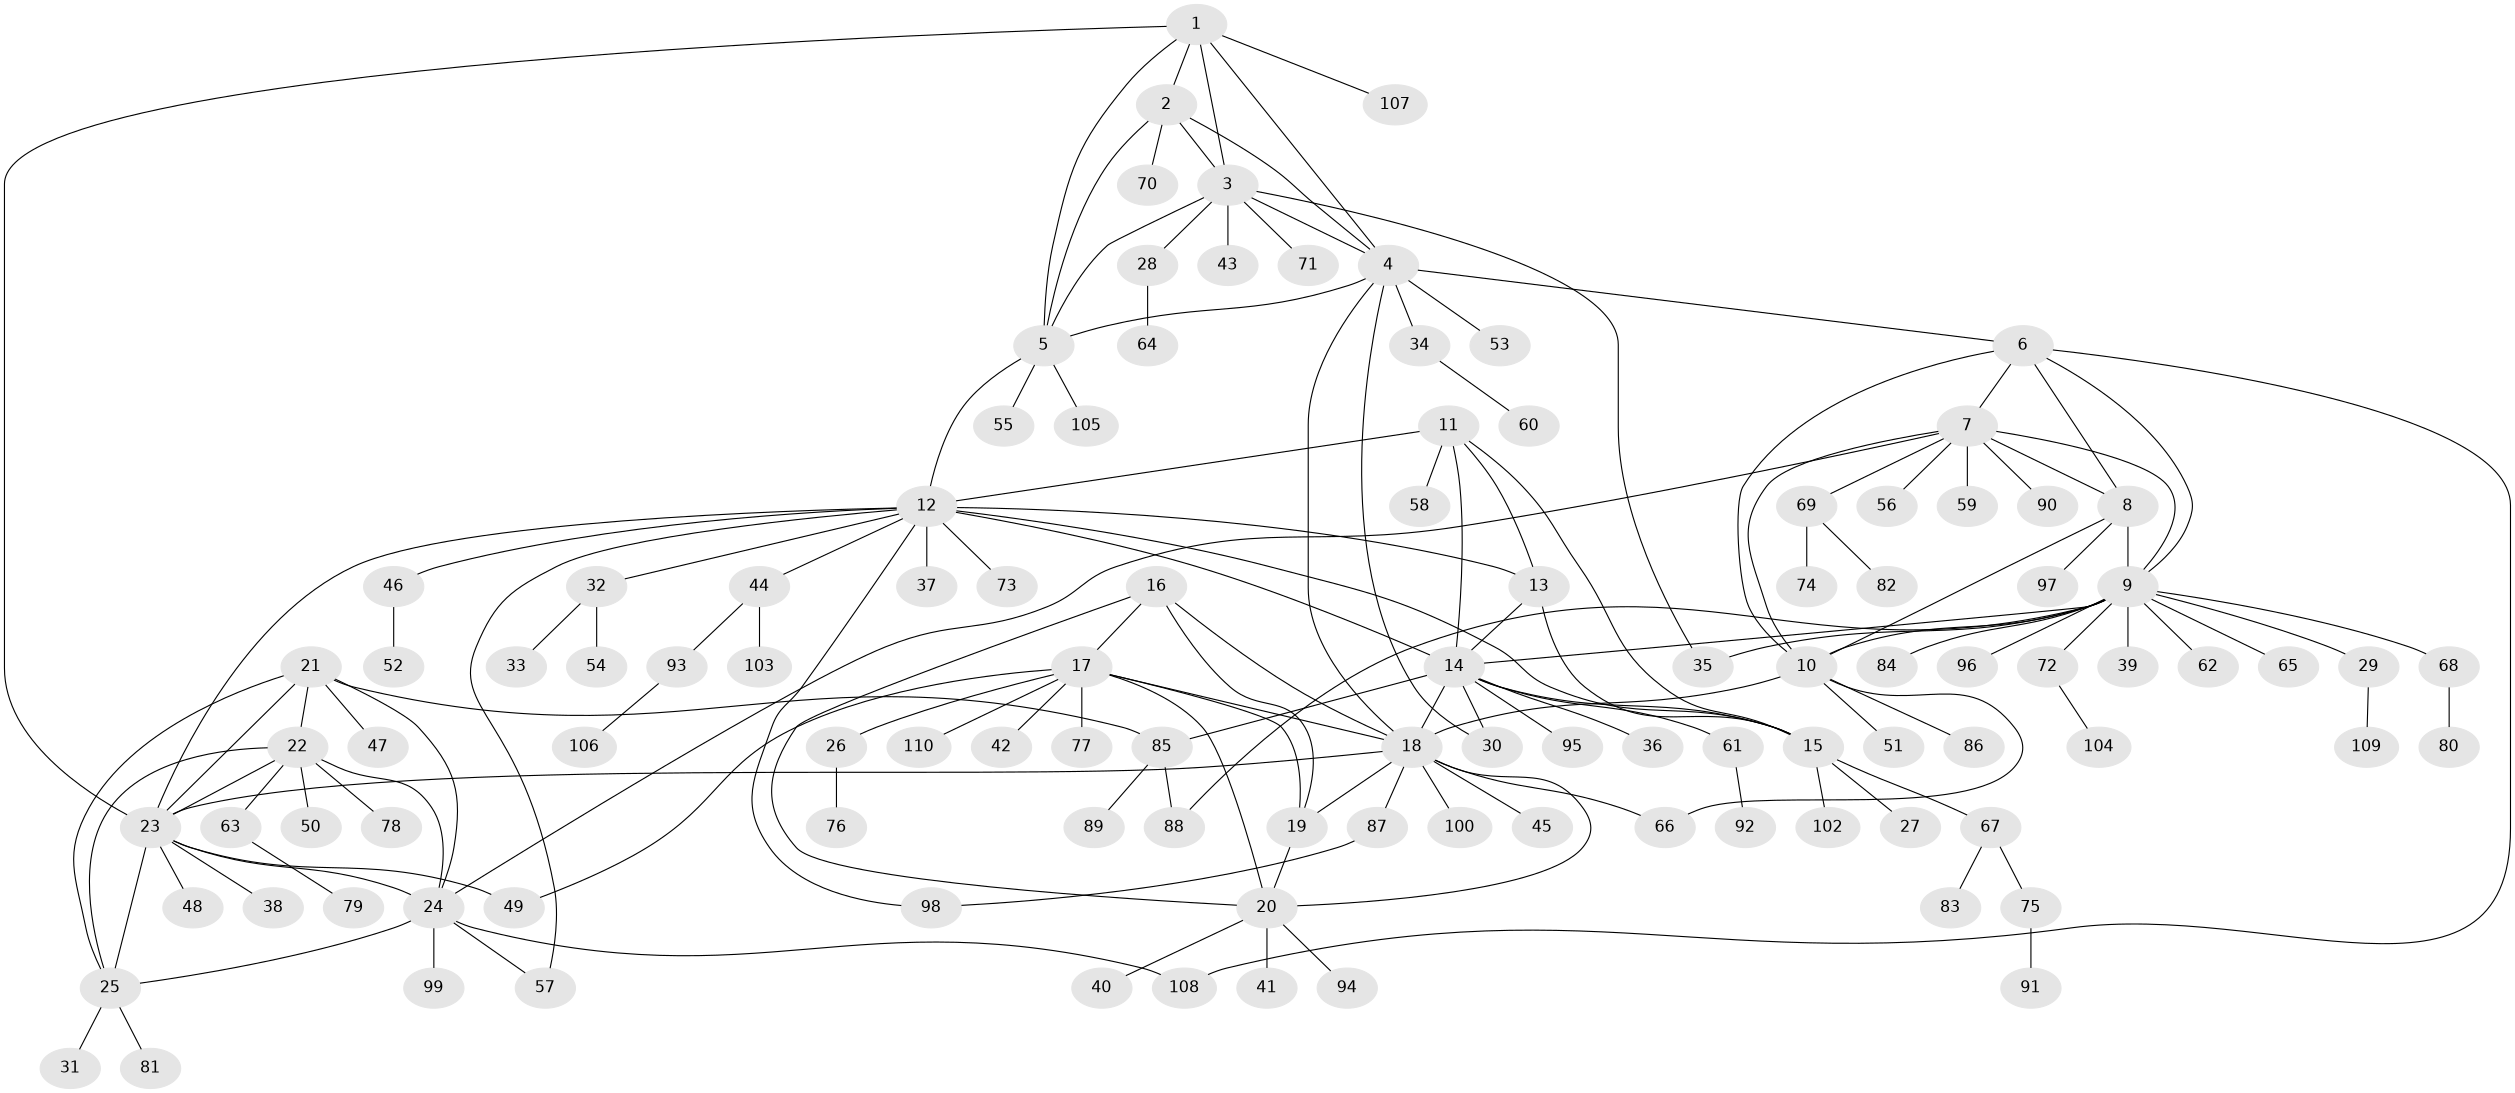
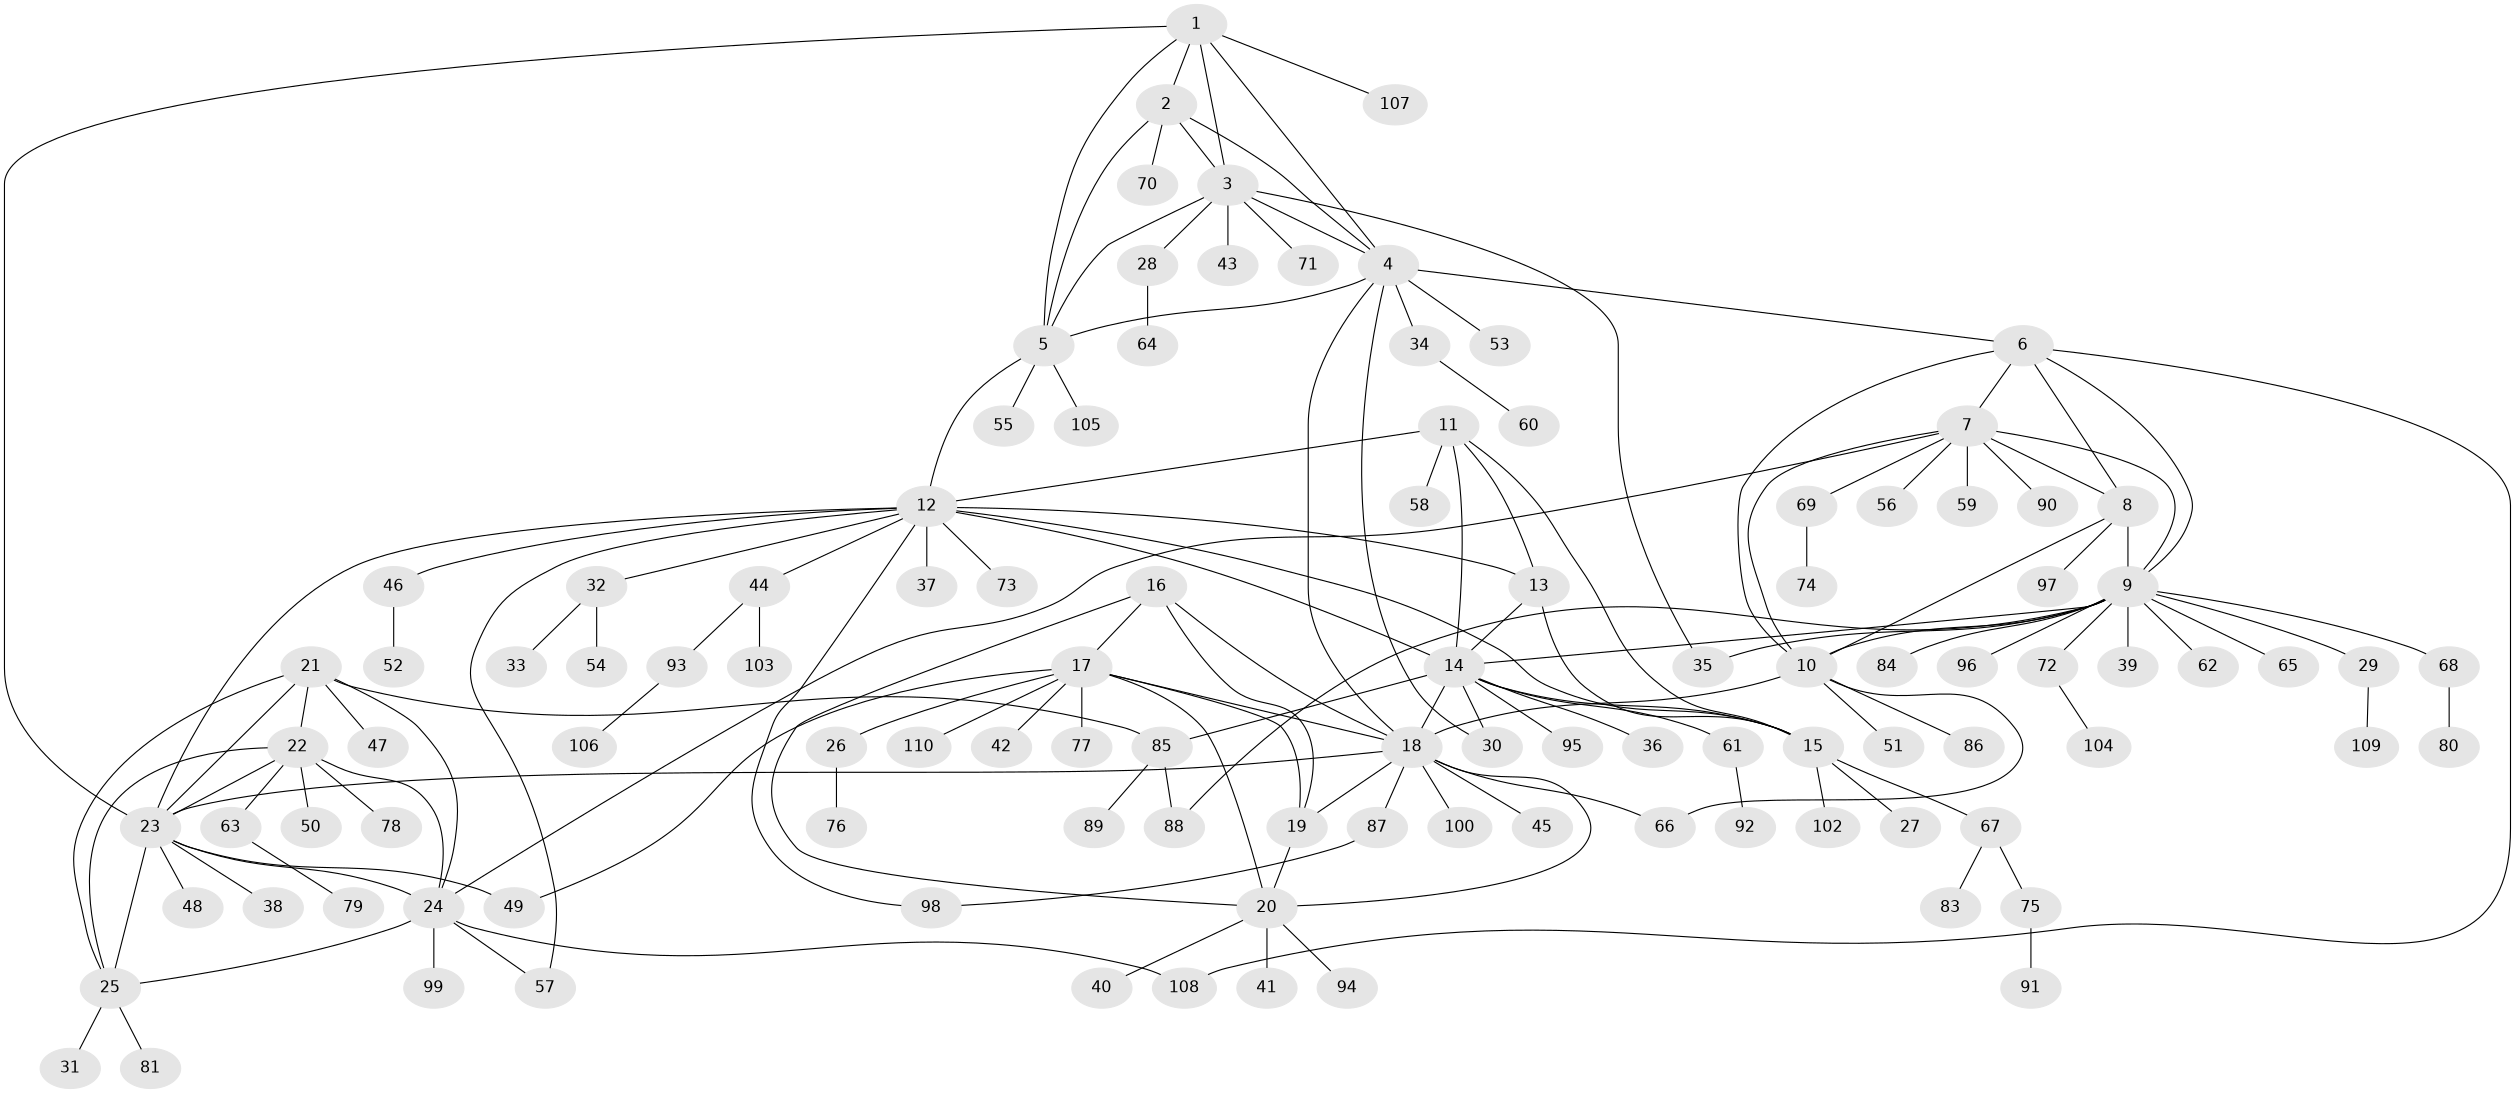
node "82": removed
